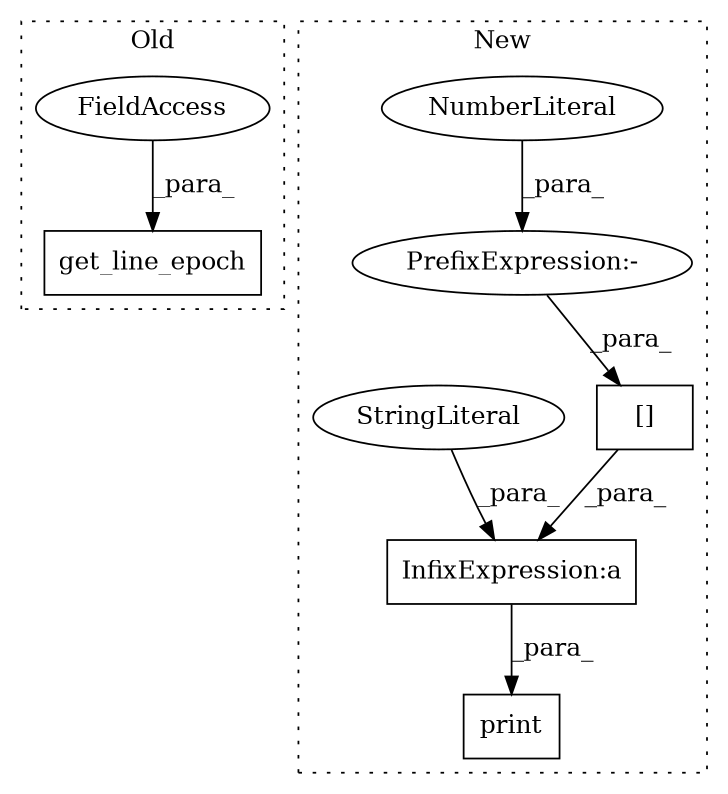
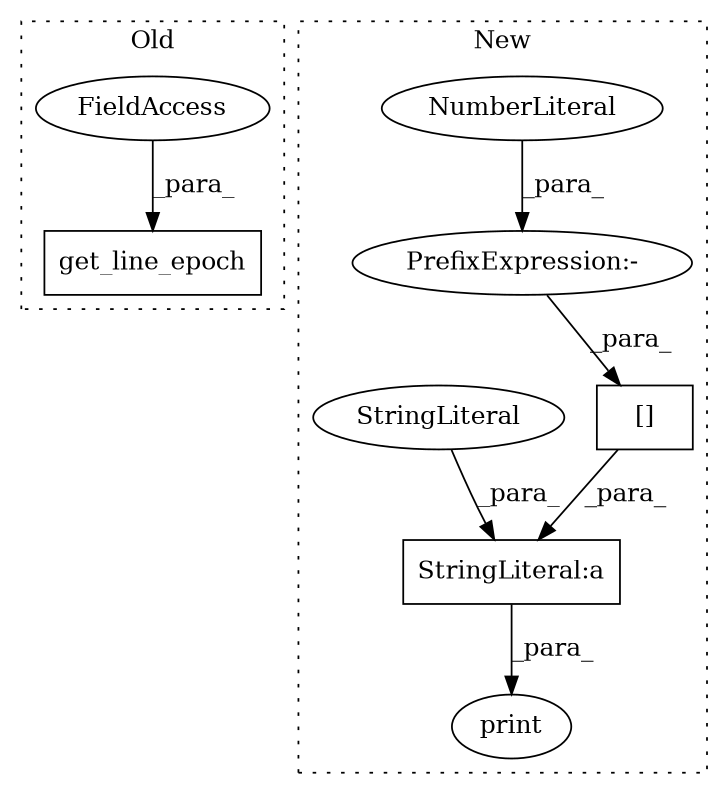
node "InfixExpression:a": label "InfixExpression:a" -> "StringLiteral:a"
node "print": shape box -> ellipse
